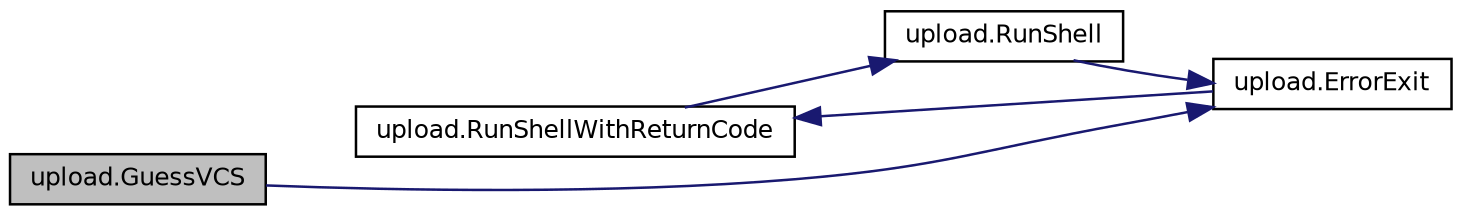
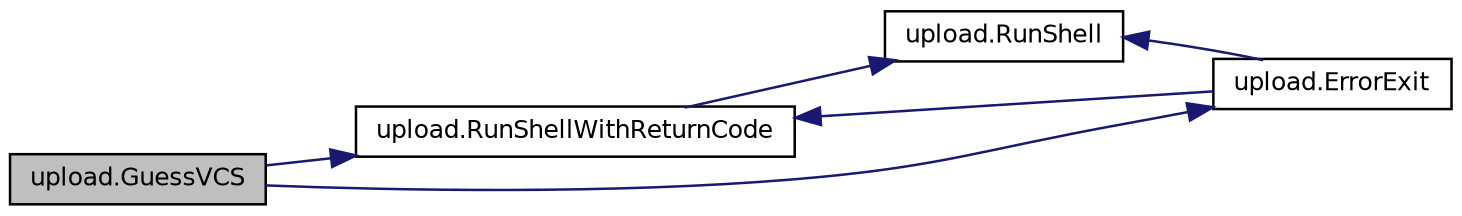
edge "upload.RunShell" -> "upload.ErrorExit": reversed
edge "upload.GuessVCS" -> "upload.RunShellWithReturnCode": added
